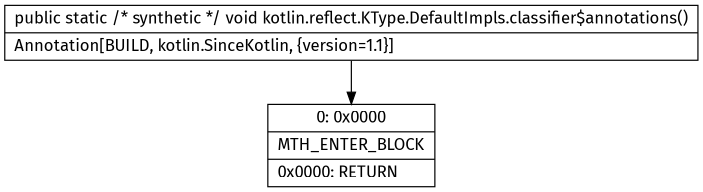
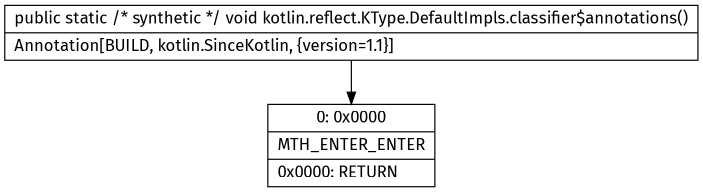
node "0: 0x0000": text "MTH_ENTER_BLOCK" -> "MTH_ENTER_ENTER"
